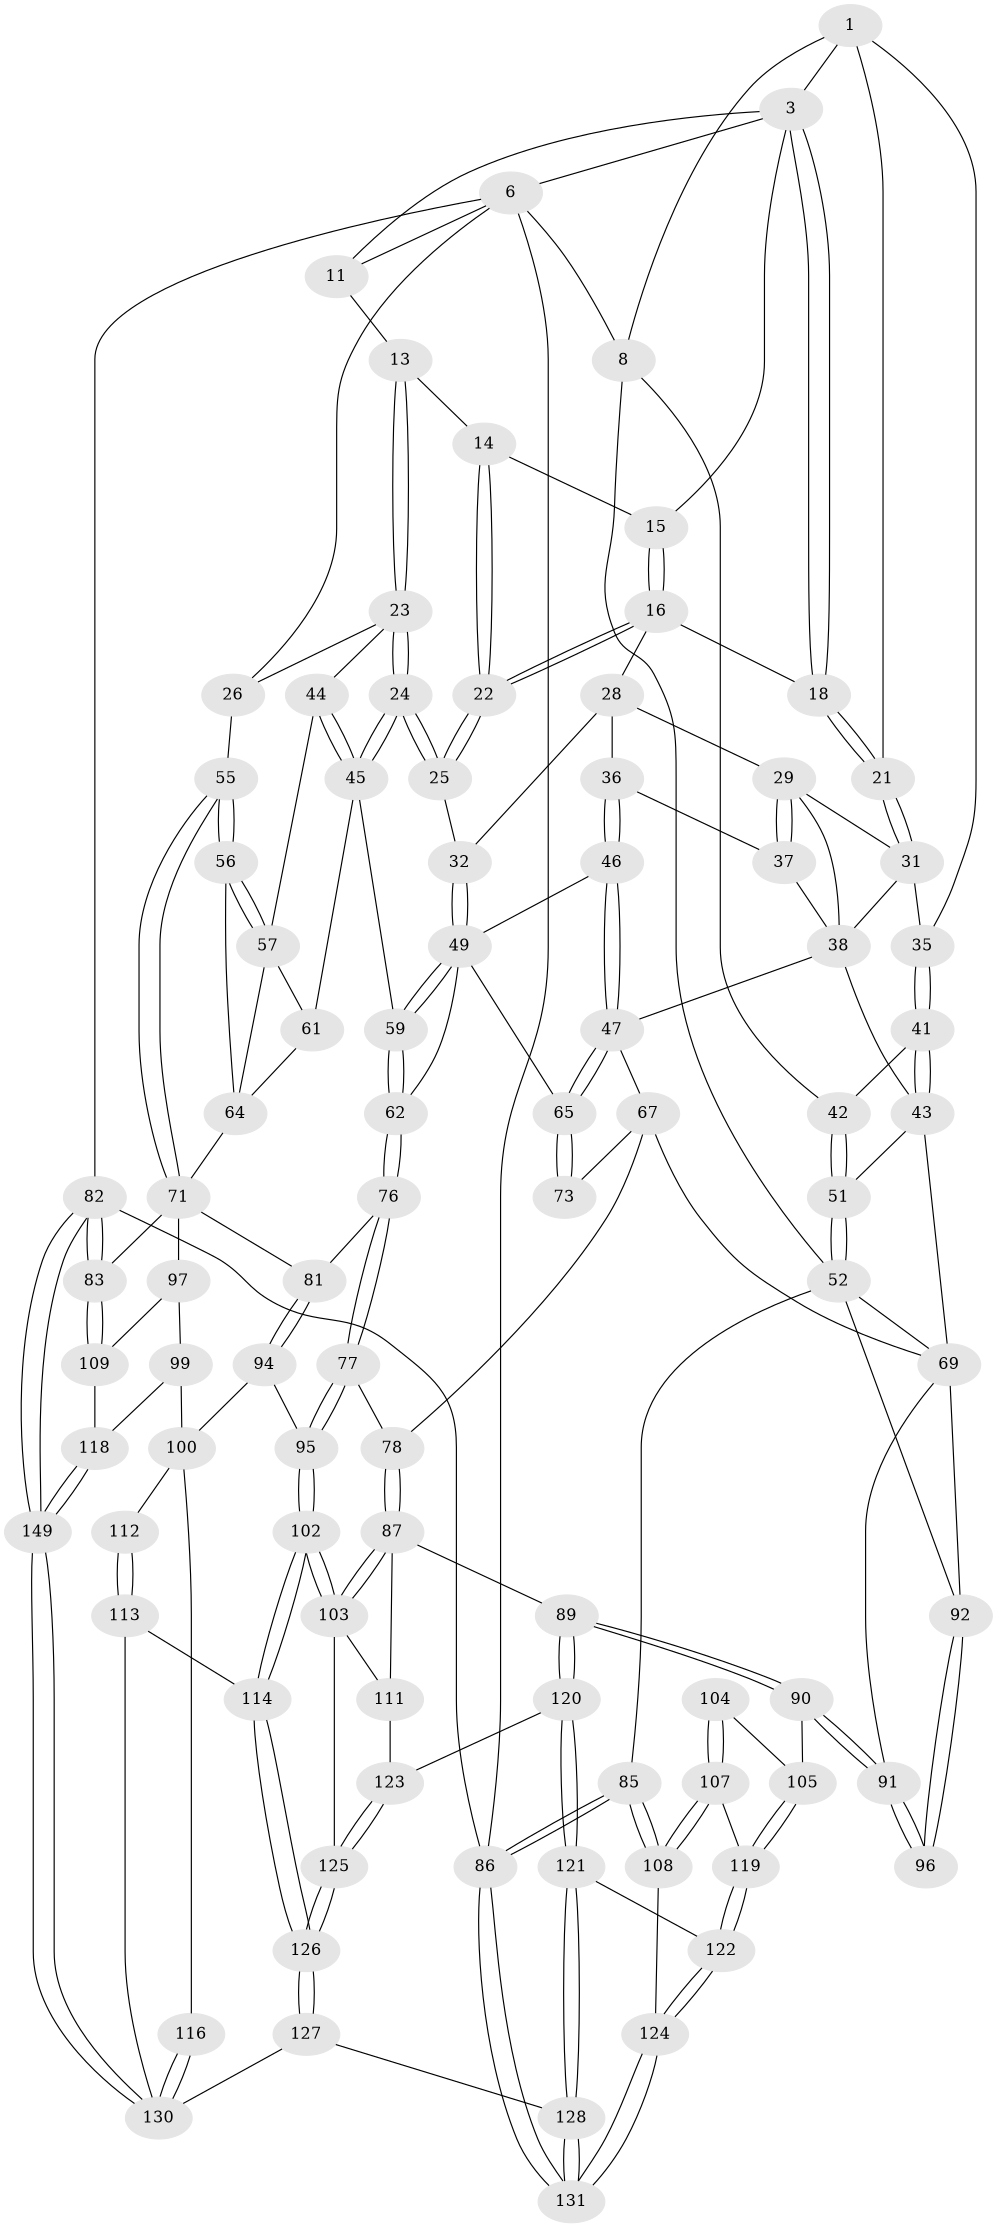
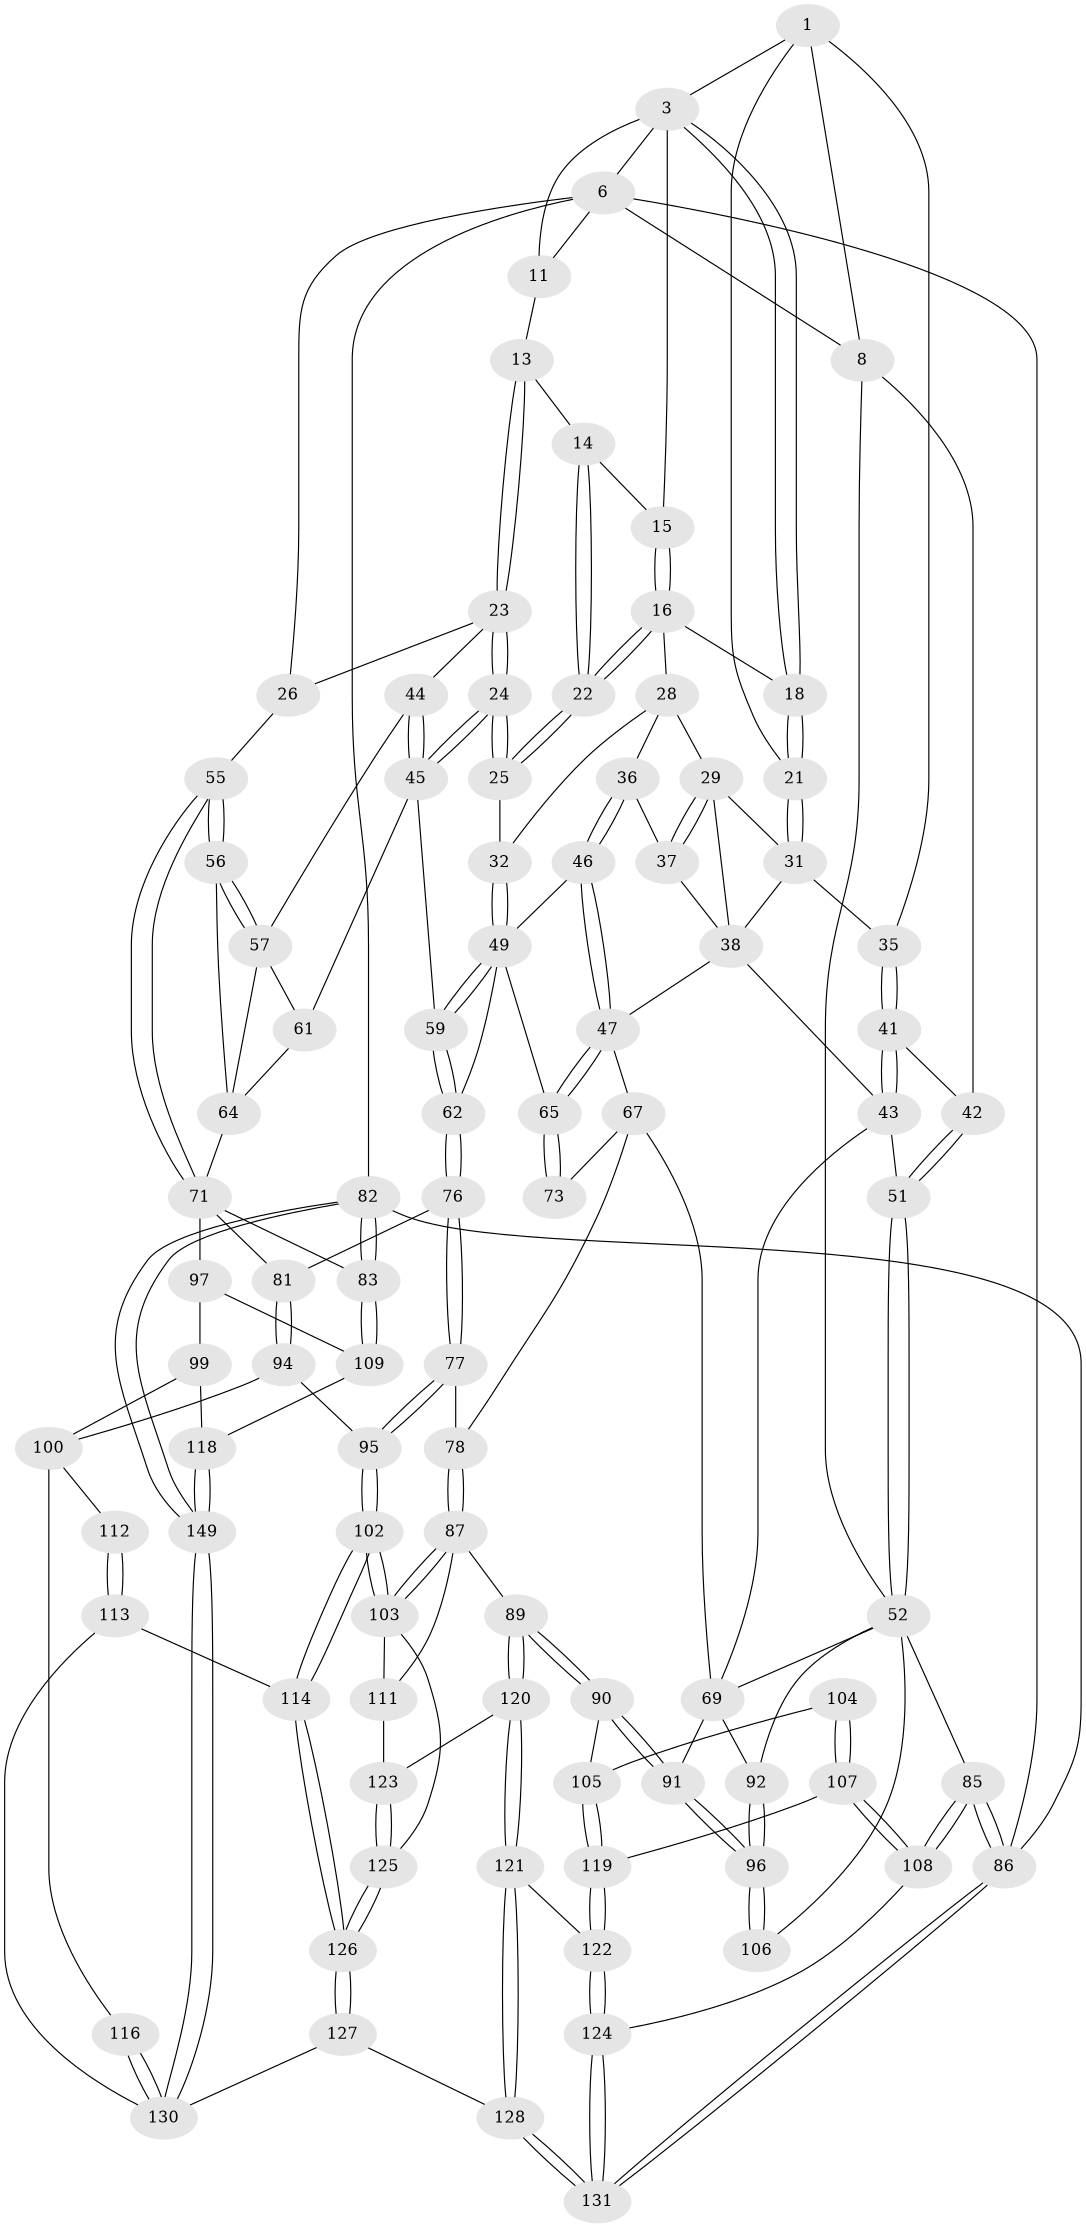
node "106": added
